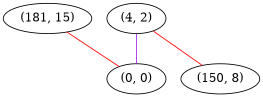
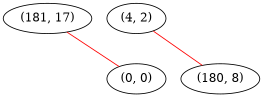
node "(181, 15)": label "(181, 15)" -> "(181, 17)"
edge "(4, 2)" -- "(0, 0)": removed
node "(150, 8)": label "(150, 8)" -> "(180, 8)"
